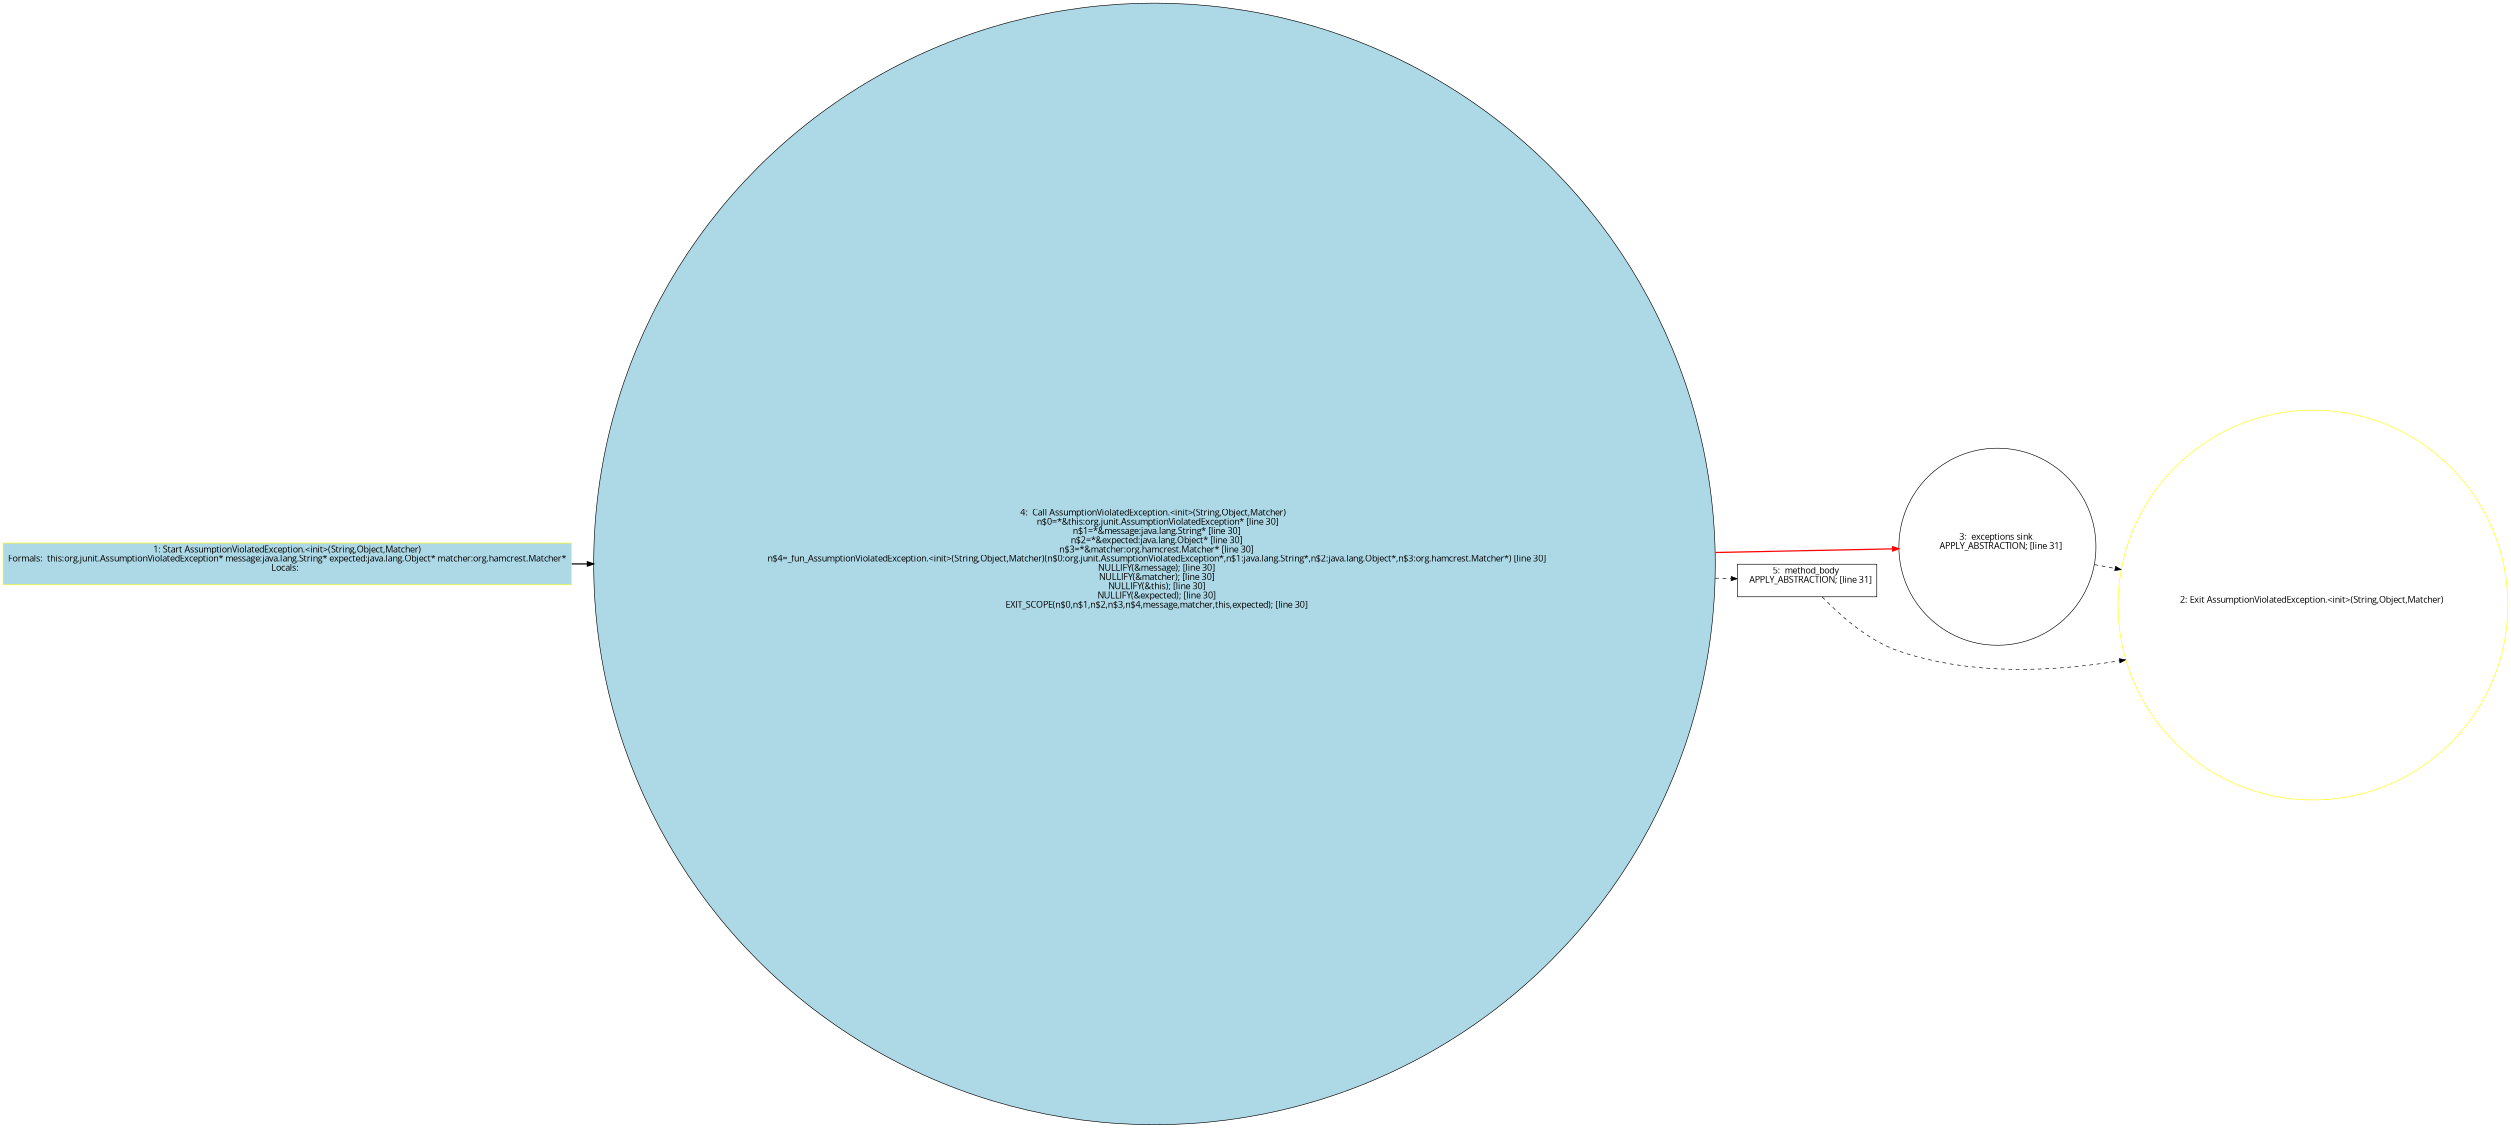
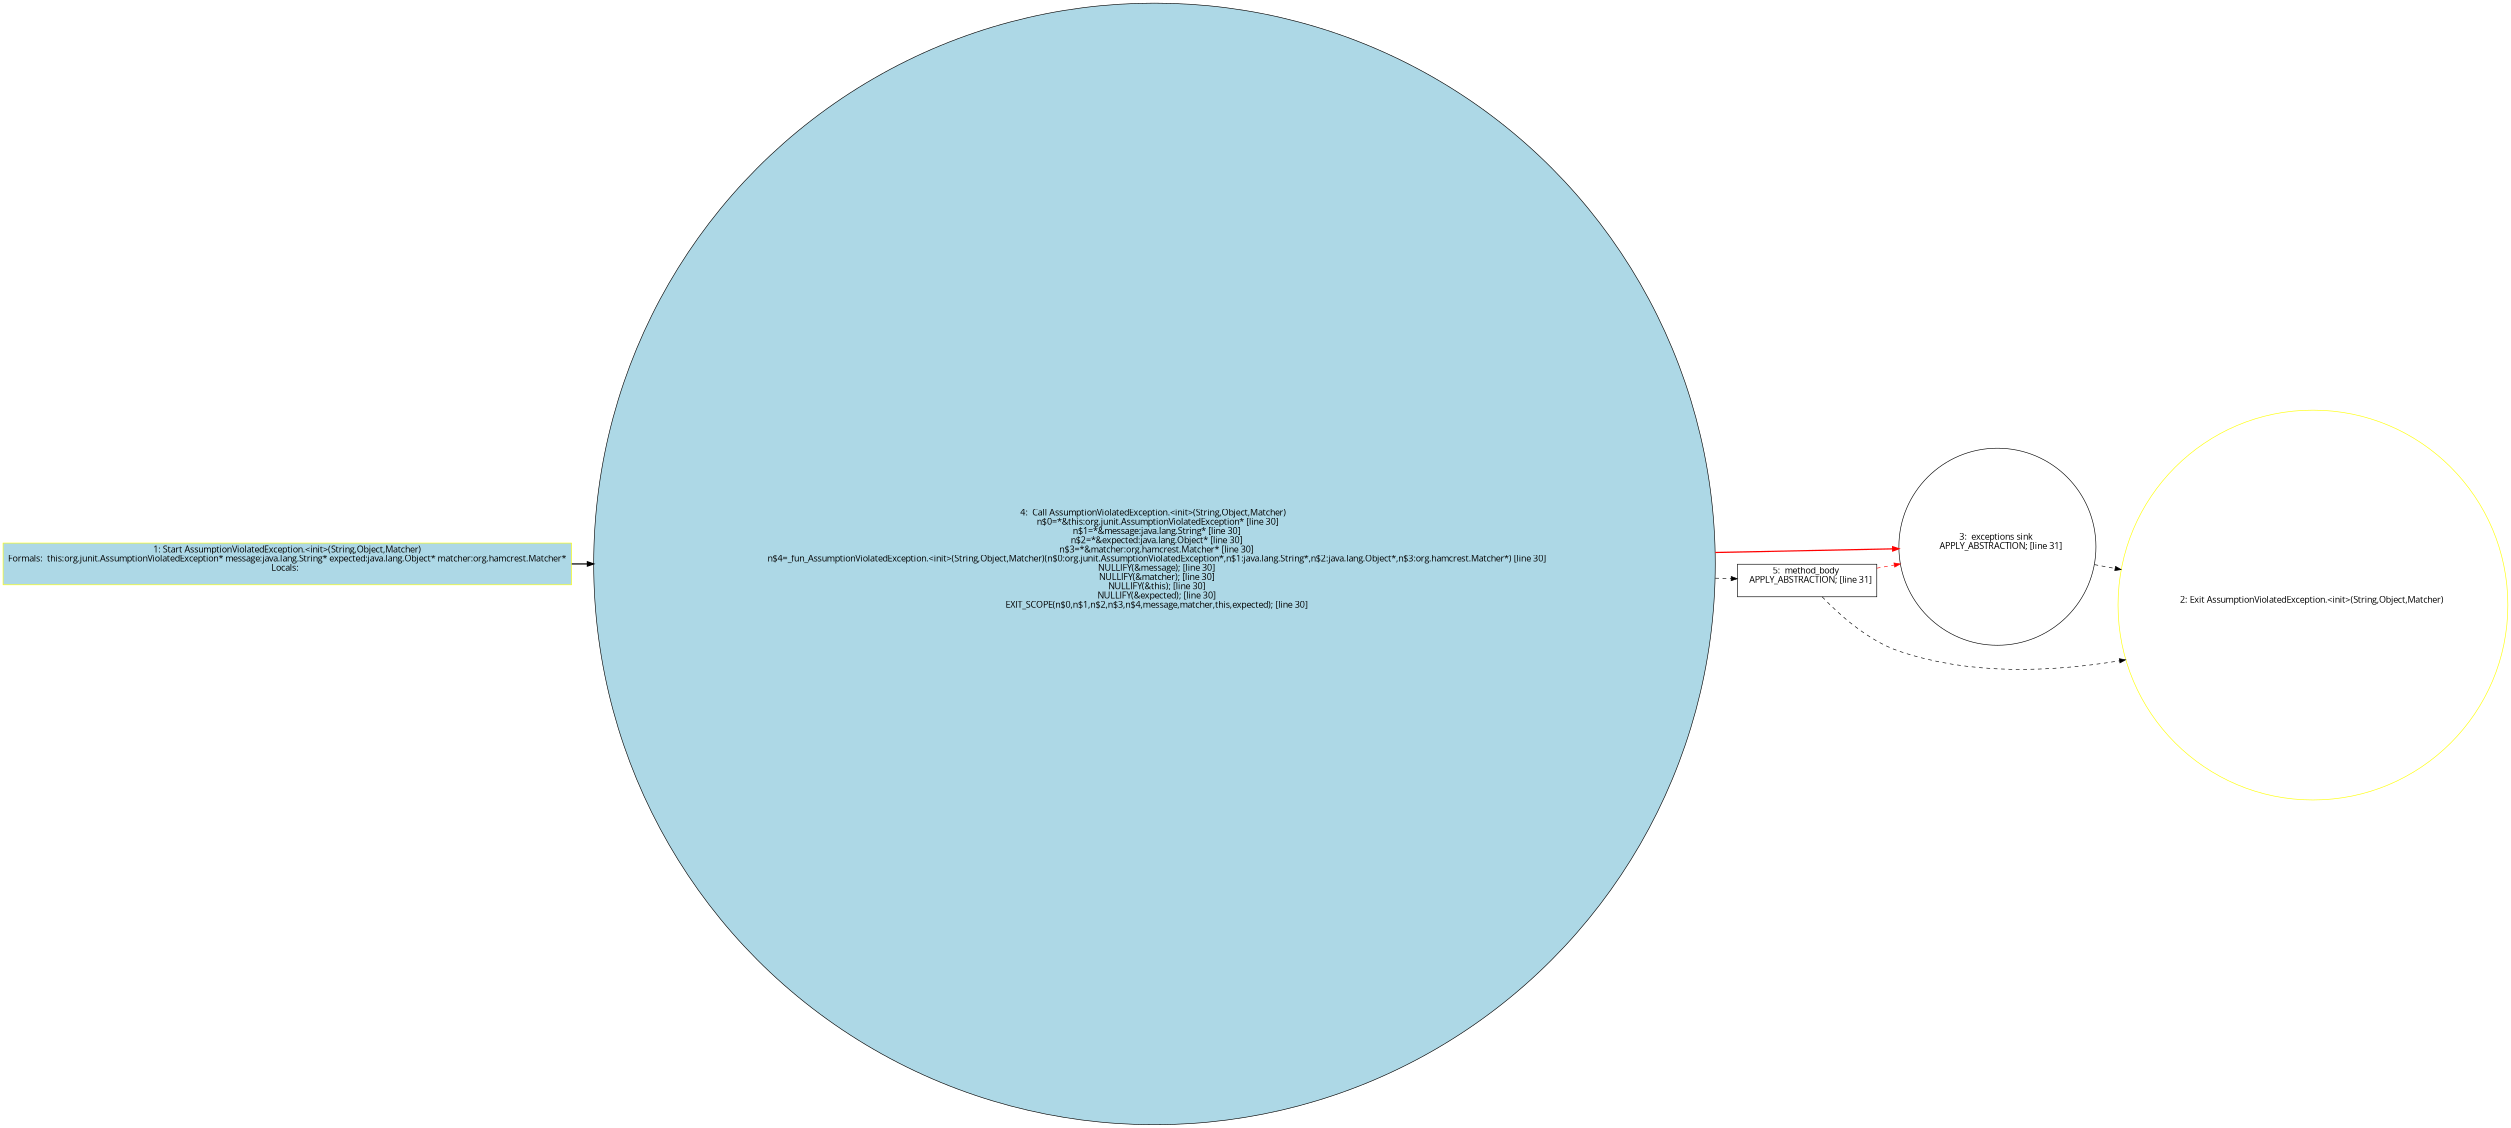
edge "5:  method_body APPLY_ABSTRACTION; [line 31]" -> "3:  exceptions sink APPLY_ABSTRACTION; [line 31]": added
